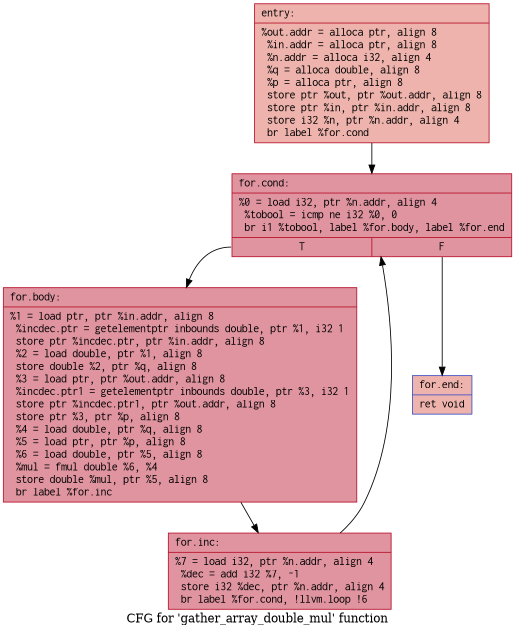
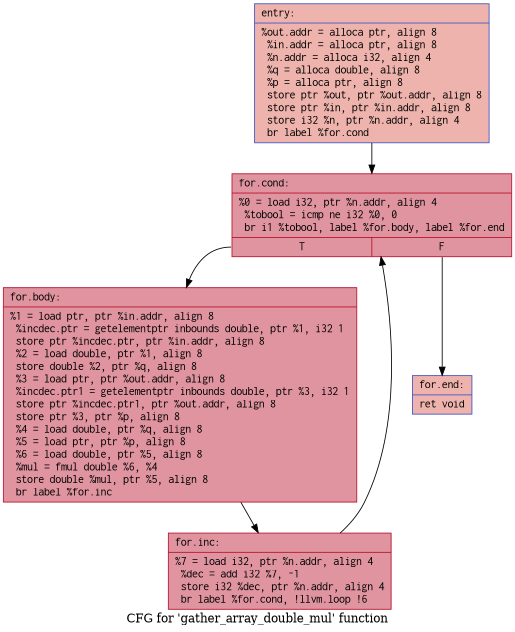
node "entry:": color #b70d28ff -> #3d50c3ff
